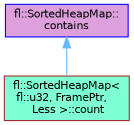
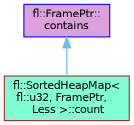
node "fl::SortedHeapMap:: contains": label "fl::SortedHeapMap:: contains" -> "fl::FramePtr:: contains"
